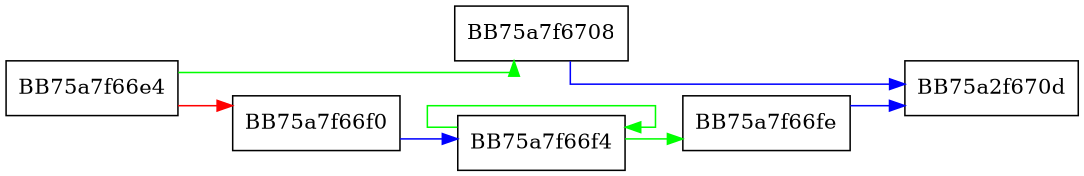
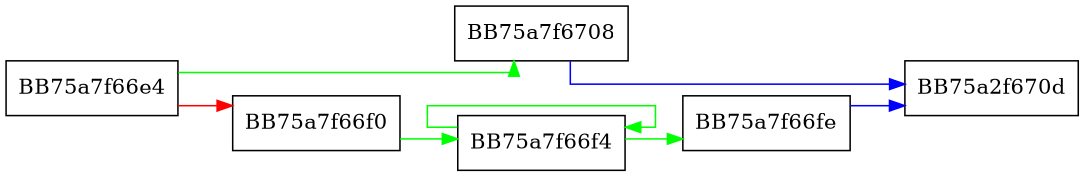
edge "BB75a7f66f0" -> "BB75a7f66f4": color blue -> green
